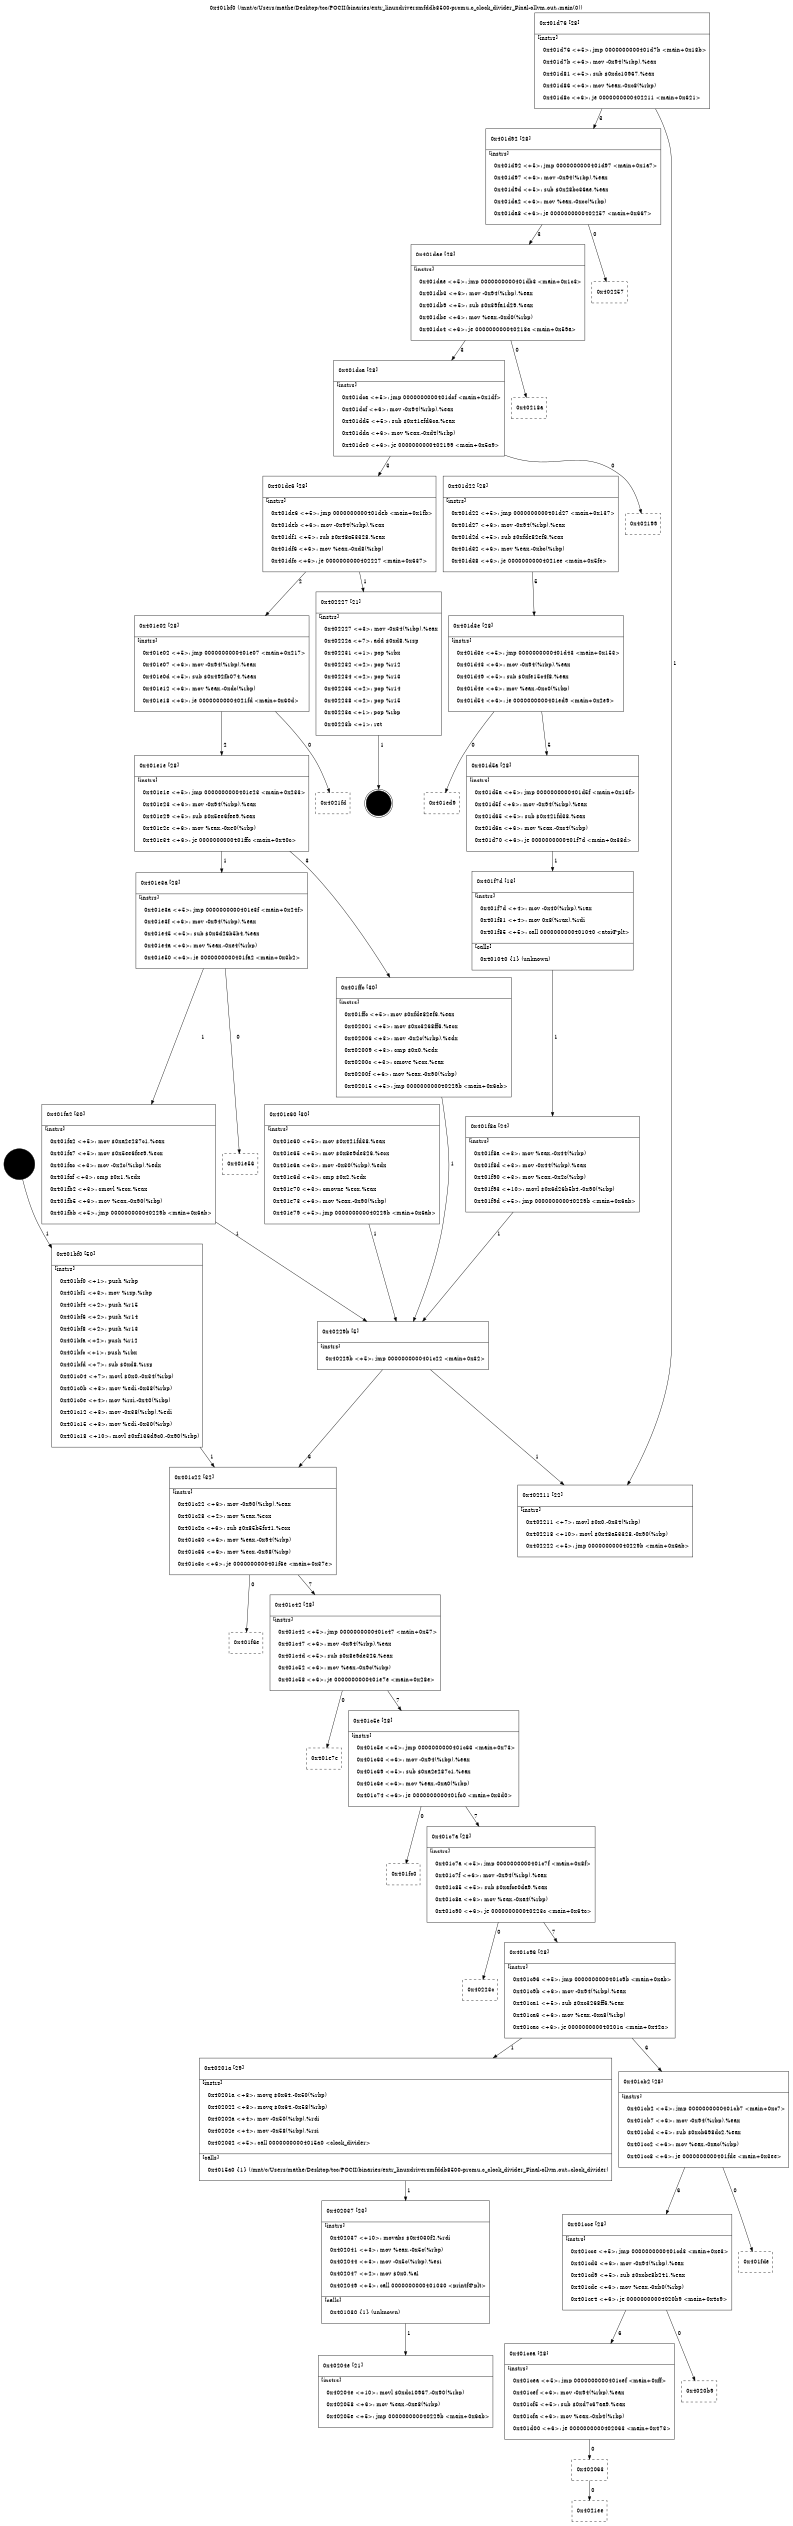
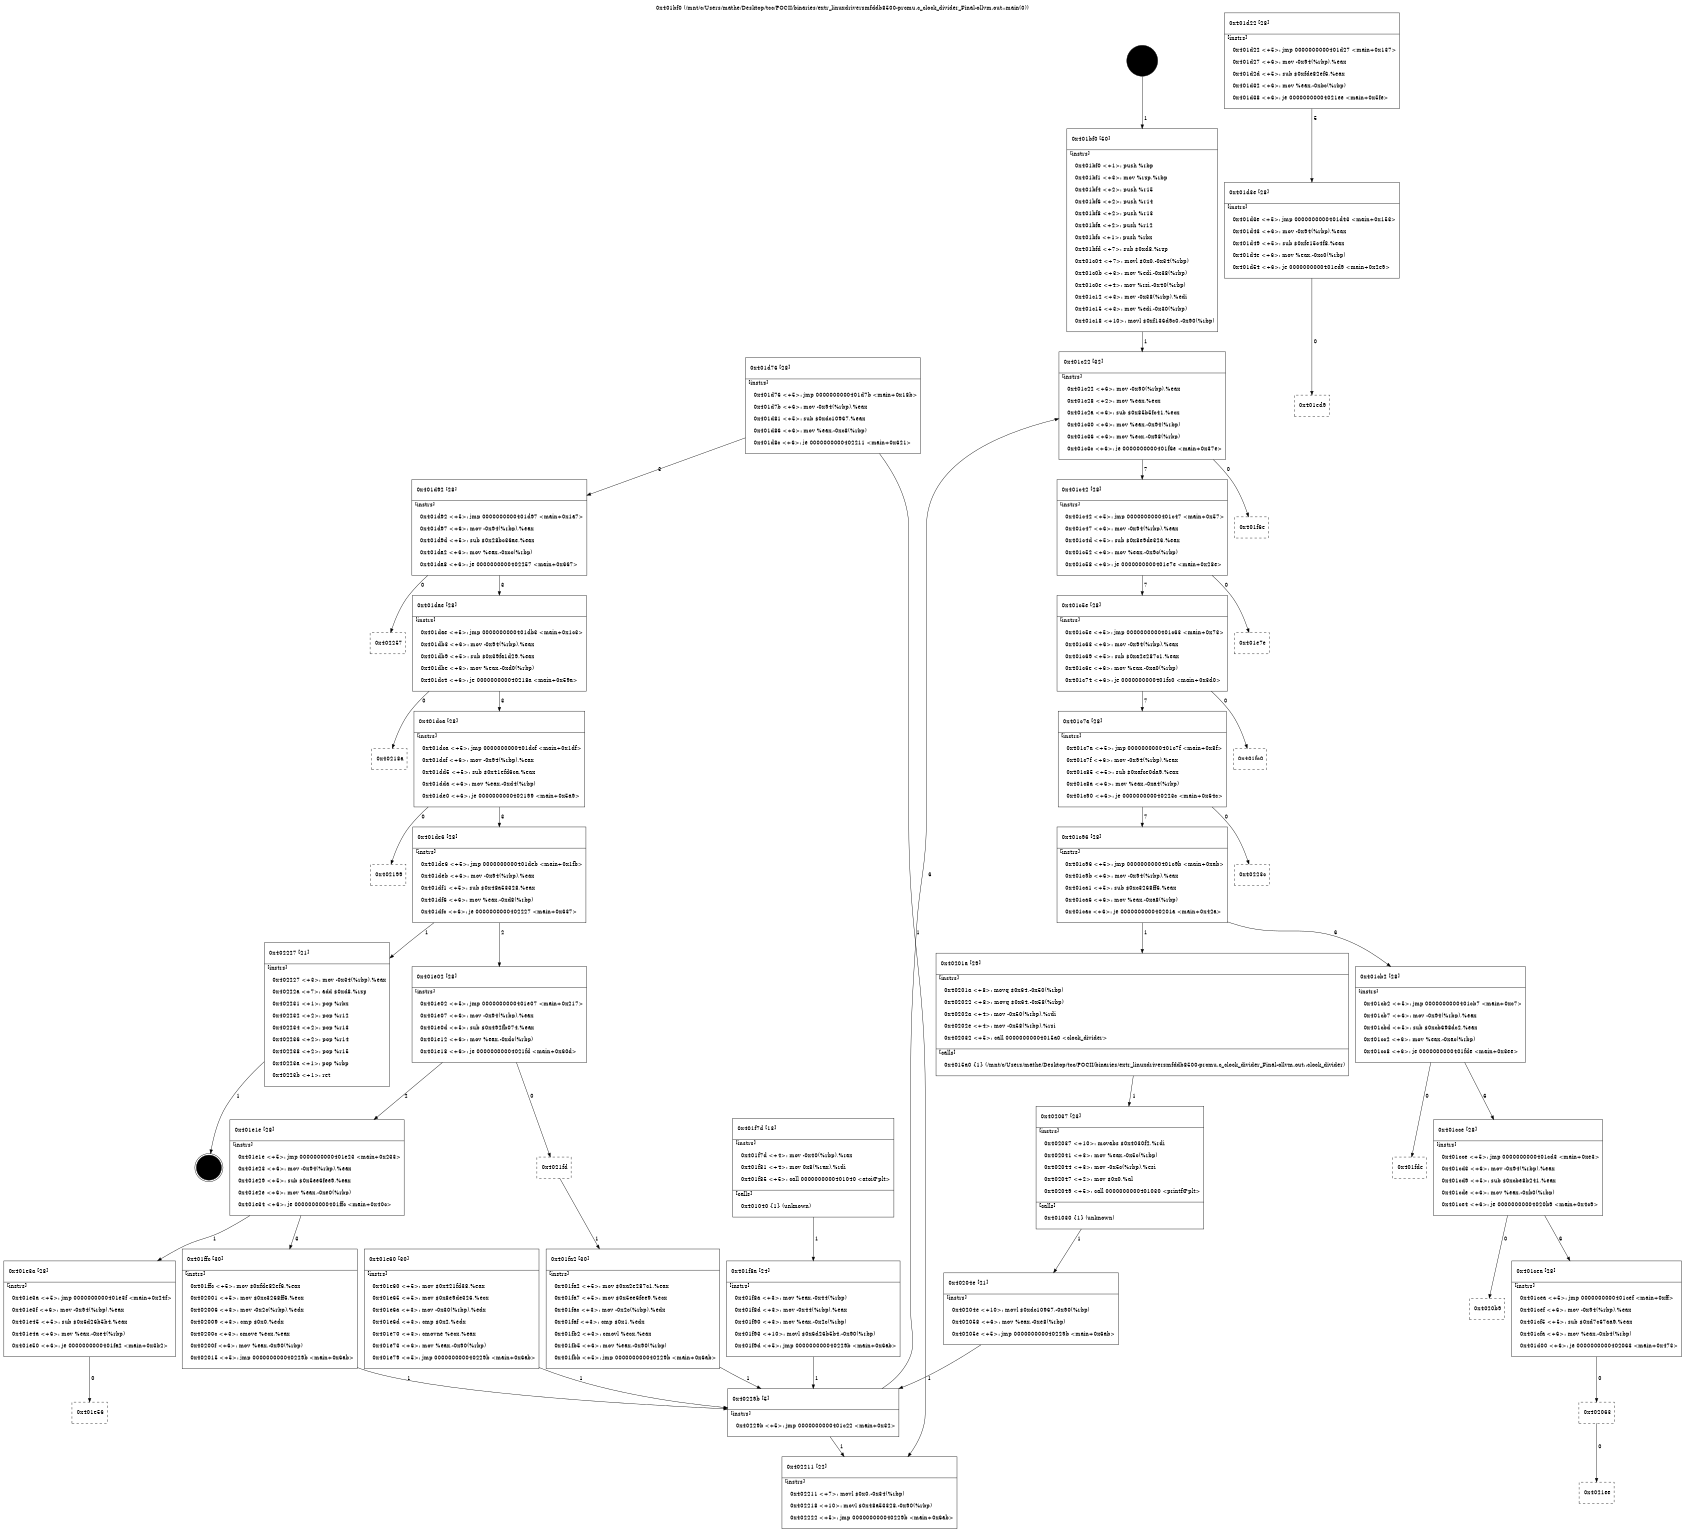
node "0x401d5a [28]": removed
edge "0x401e3a [28]" -> "0x401fa2 [30]": now "0x4021fd" -> "0x401fa2 [30]"
edge "0x40204e [21]" -> "0x40229b [5]": added, label "1"
